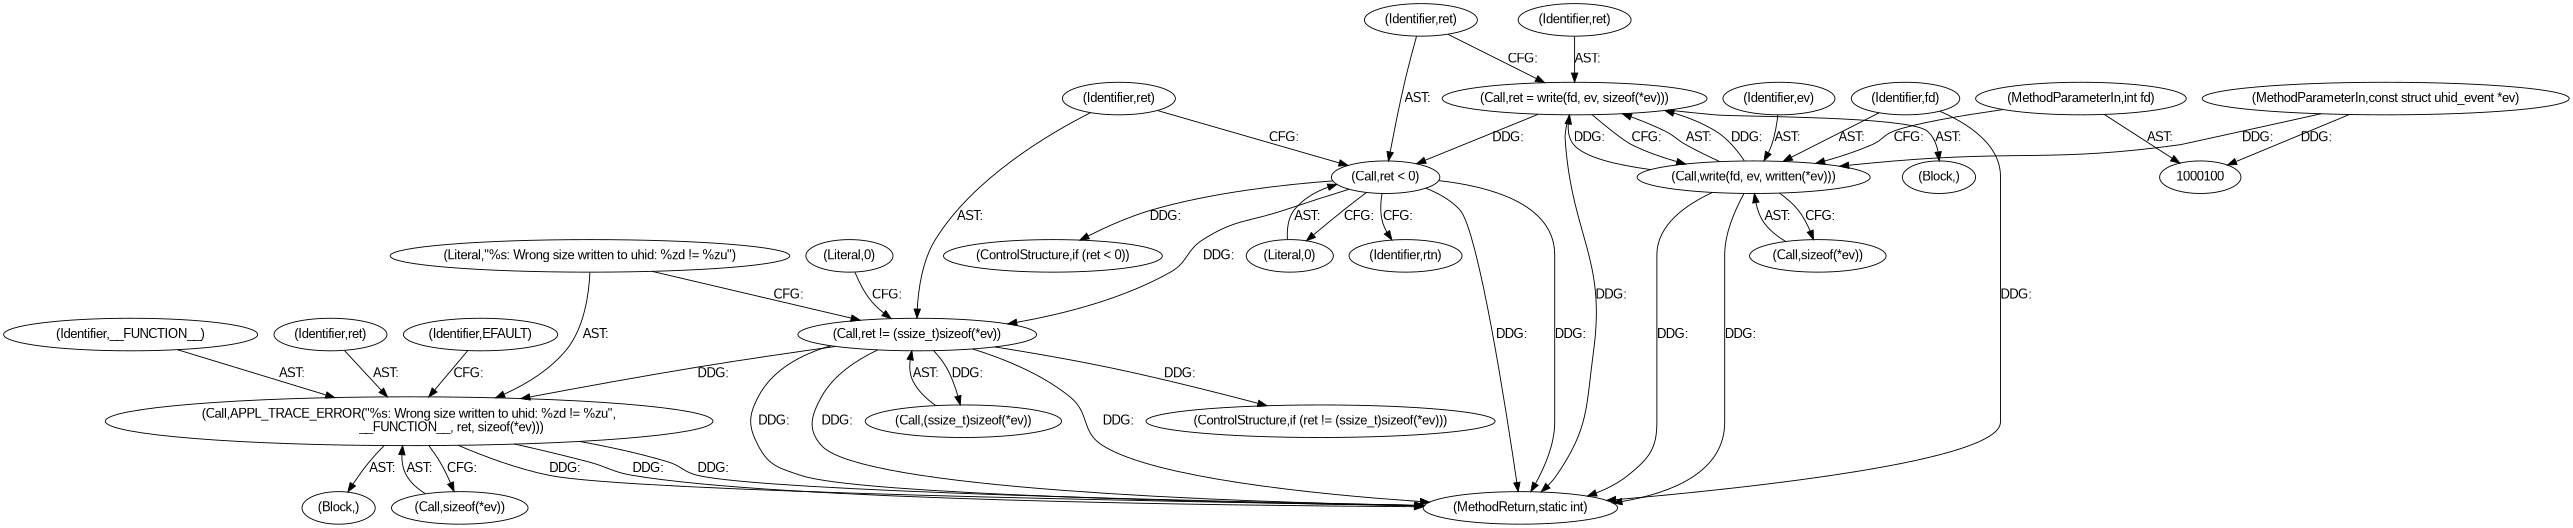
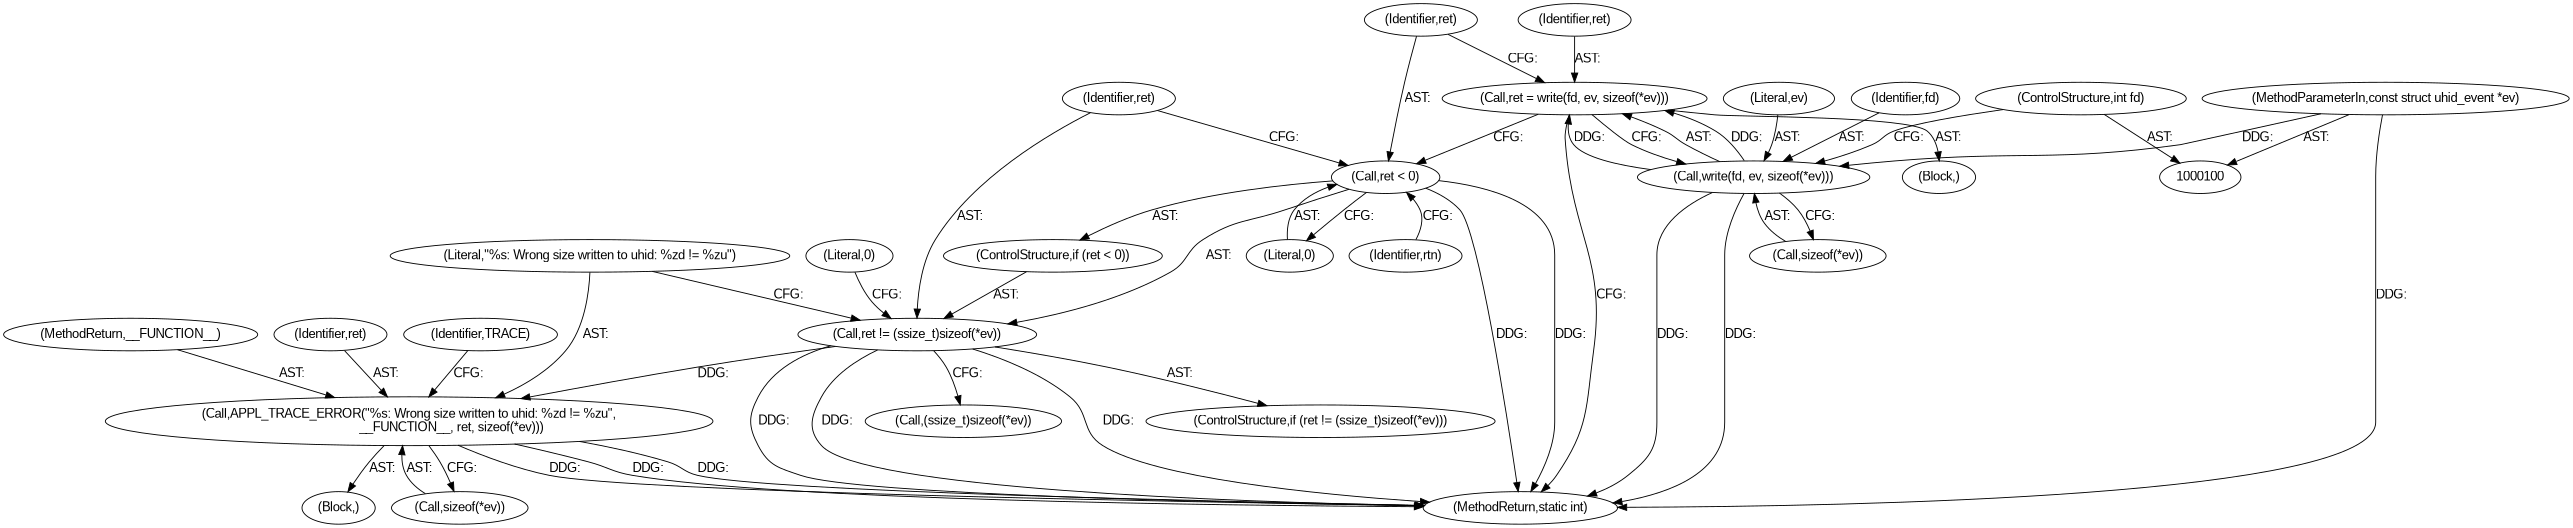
node "(Identifier,ev)": label "(Identifier,ev)" -> "(Literal,ev)"
node "(MethodParameterIn,int fd)": label "(MethodParameterIn,int fd)" -> "(ControlStructure,int fd)"
edge "(Call,ret = write(fd, ev, sizeof(*ev)))" -> "(Call,ret < 0)": label "DDG: " -> "CFG: "
edge "(MethodParameterIn,const struct uhid_event *ev)" -> "1000100": label "DDG: " -> "AST: "
node "(Call,write(fd, ev, written(*ev)))": label "(Call,write(fd, ev, written(*ev)))" -> "(Call,write(fd, ev, sizeof(*ev)))"
edge "(Call,ret < 0)" -> "(Identifier,rtn)": reversed
edge "(Call,ret < 0)" -> "(ControlStructure,if (ret < 0))": label "DDG: " -> "AST: "
edge "(Call,ret < 0)" -> "(Call,ret != (ssize_t)sizeof(*ev))": label "DDG: " -> "AST: "
edge "(Call,ret = write(fd, ev, sizeof(*ev)))" -> "(MethodReturn,static int)": label "DDG: " -> "CFG: "
node "(Identifier,__FUNCTION__)": label "(Identifier,__FUNCTION__)" -> "(MethodReturn,__FUNCTION__)"
node "(Identifier,EFAULT)": label "(Identifier,EFAULT)" -> "(Identifier,TRACE)"
edge "(Call,ret != (ssize_t)sizeof(*ev))" -> "(Call,(ssize_t)sizeof(*ev))": label "DDG: " -> "CFG: "
edge "(Call,ret != (ssize_t)sizeof(*ev))" -> "(ControlStructure,if (ret != (ssize_t)sizeof(*ev)))": label "DDG: " -> "AST: "
edge "(Call,(ssize_t)sizeof(*ev))" -> "(Call,ret != (ssize_t)sizeof(*ev))": now "(ControlStructure,if (ret < 0))" -> "(Call,ret != (ssize_t)sizeof(*ev))"
edge "(Identifier,fd)" -> "(MethodReturn,static int)": now "(MethodParameterIn,const struct uhid_event *ev)" -> "(MethodReturn,static int)"
